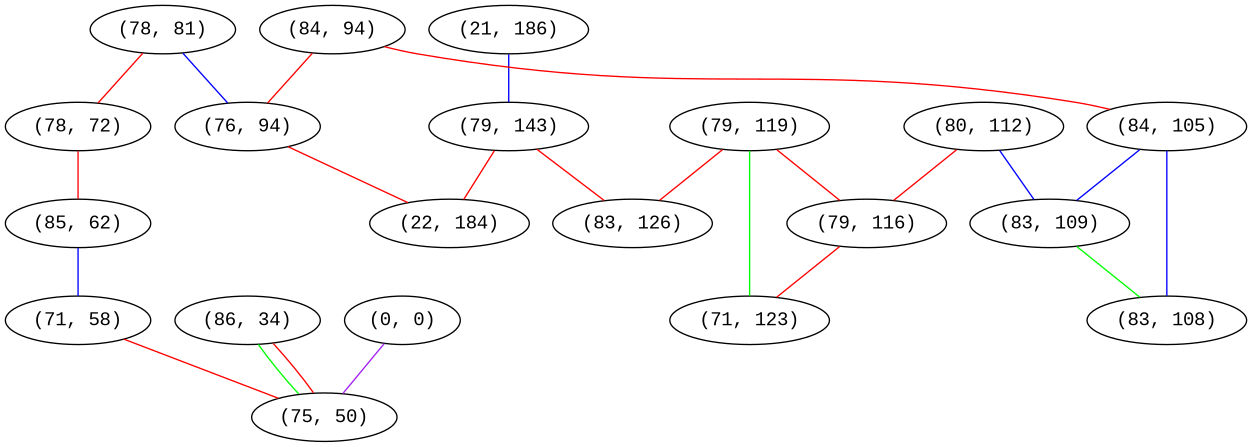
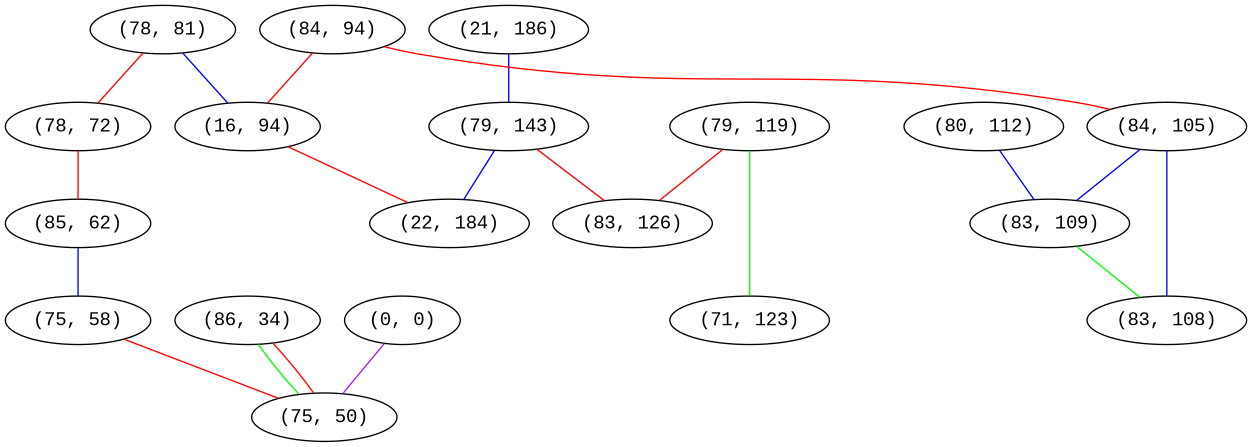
node "(76, 94)": label "(76, 94)" -> "(16, 94)"
edge "(79, 143)" -- "(22, 184)": color red -> blue
node "(79, 116)": removed
node "(71, 58)": label "(71, 58)" -> "(75, 58)"
